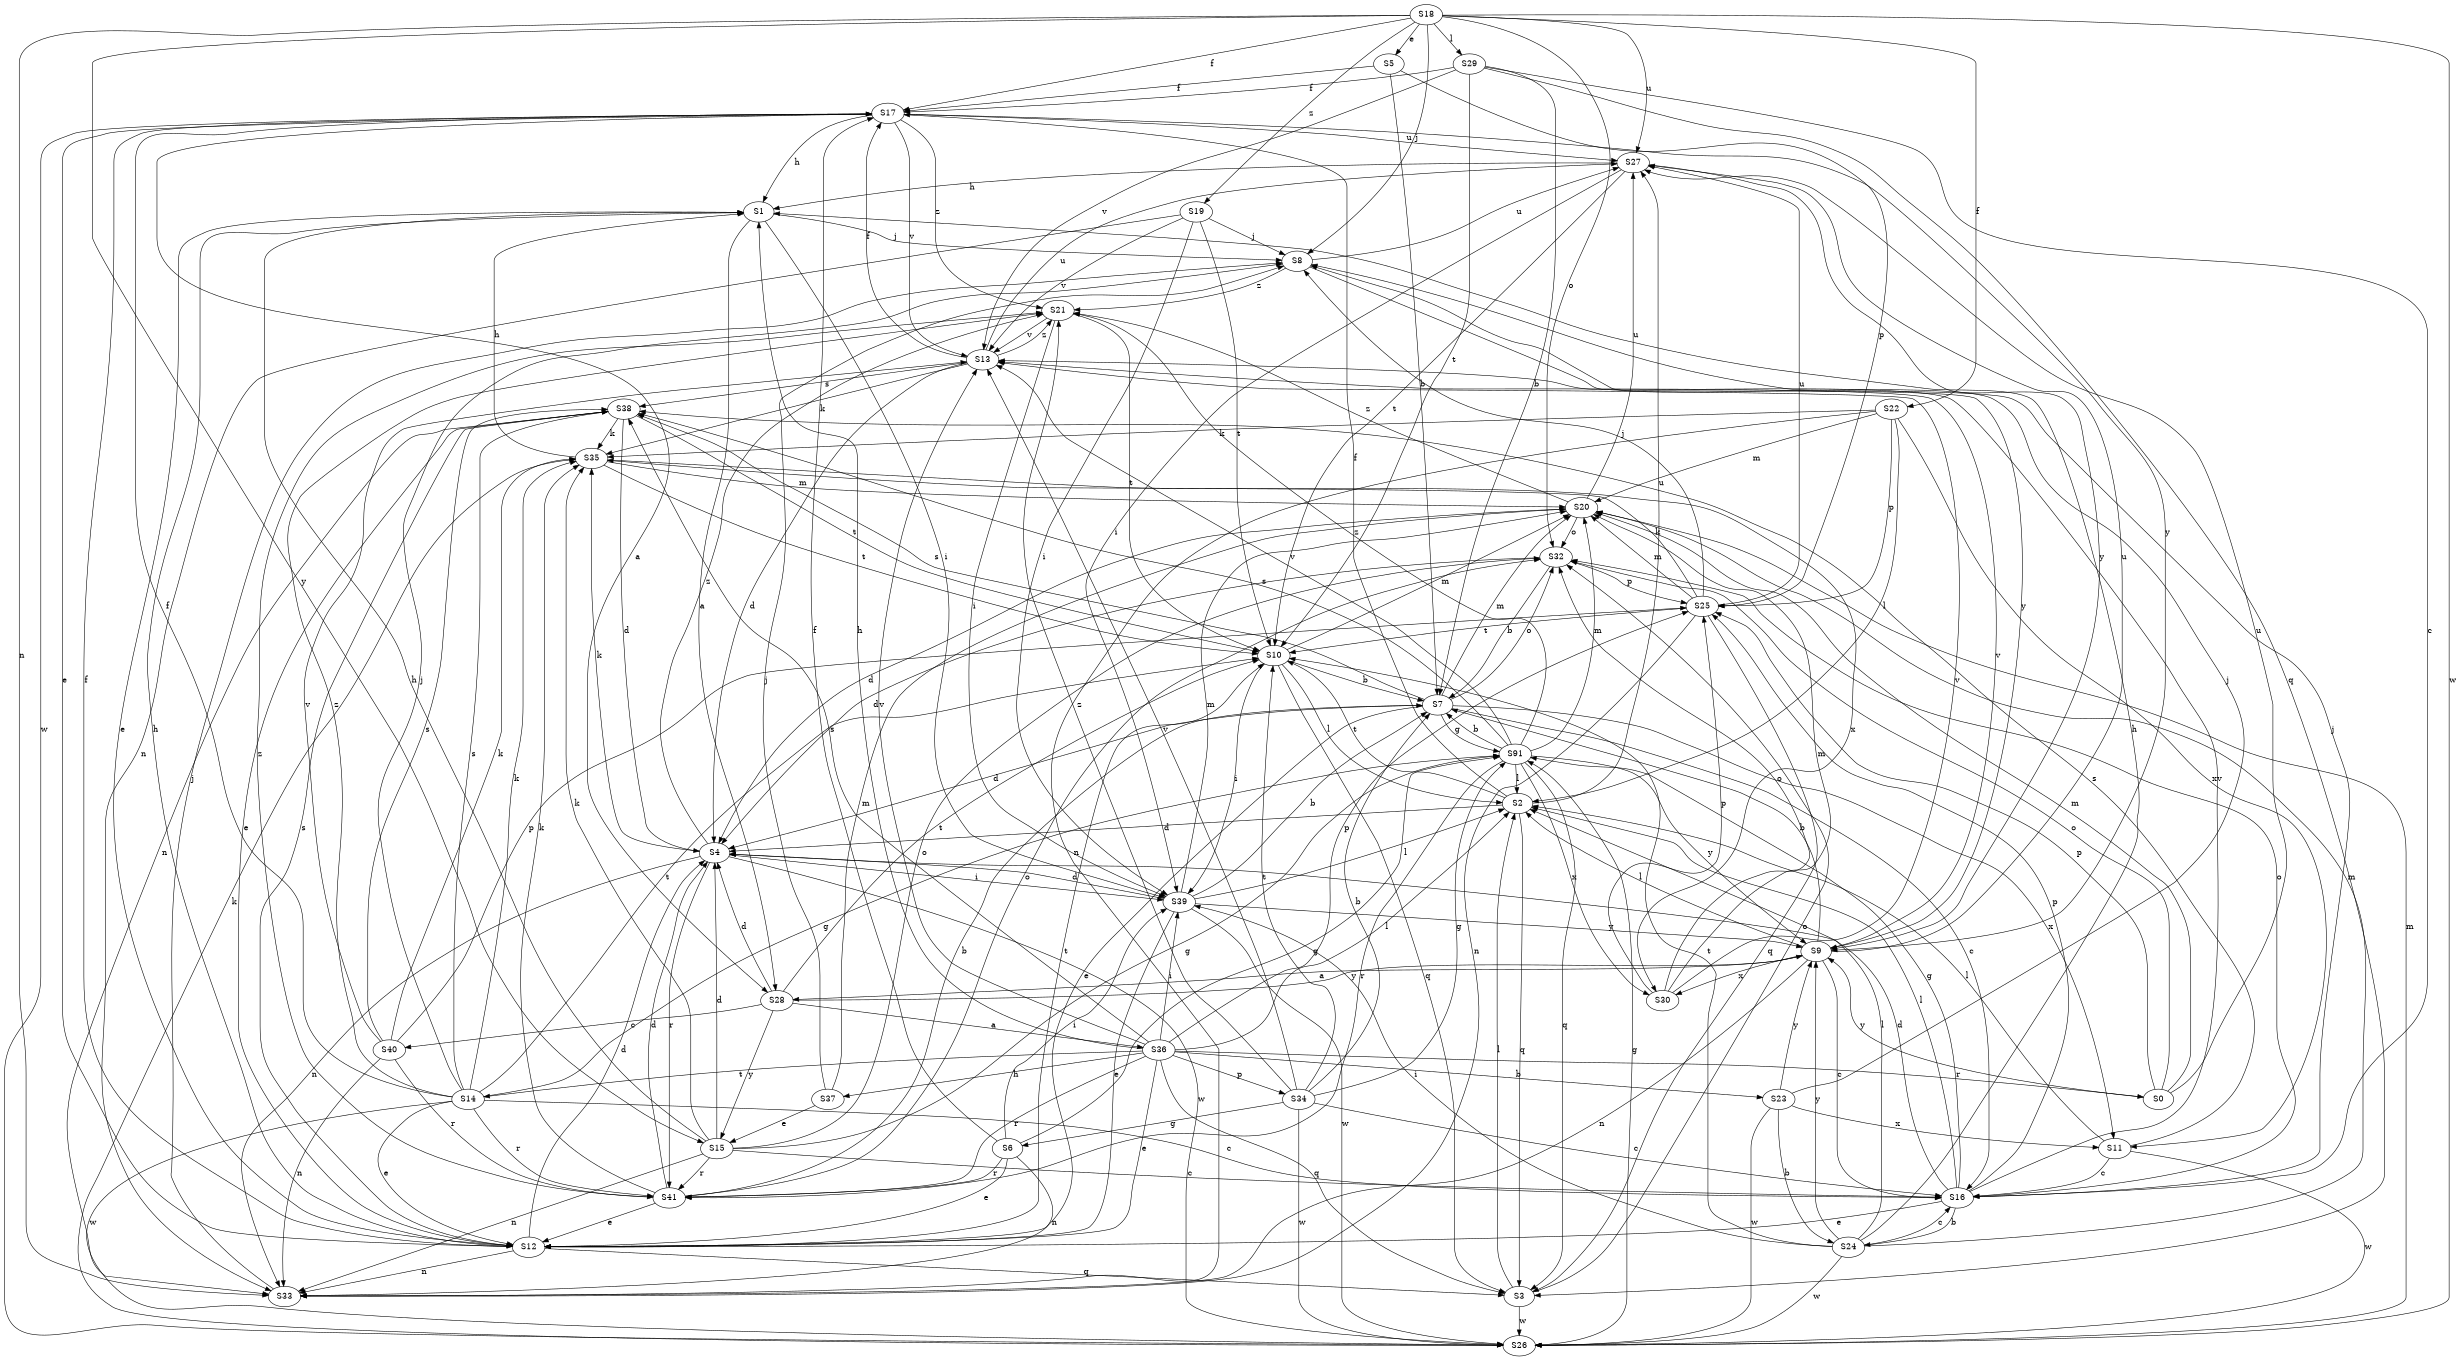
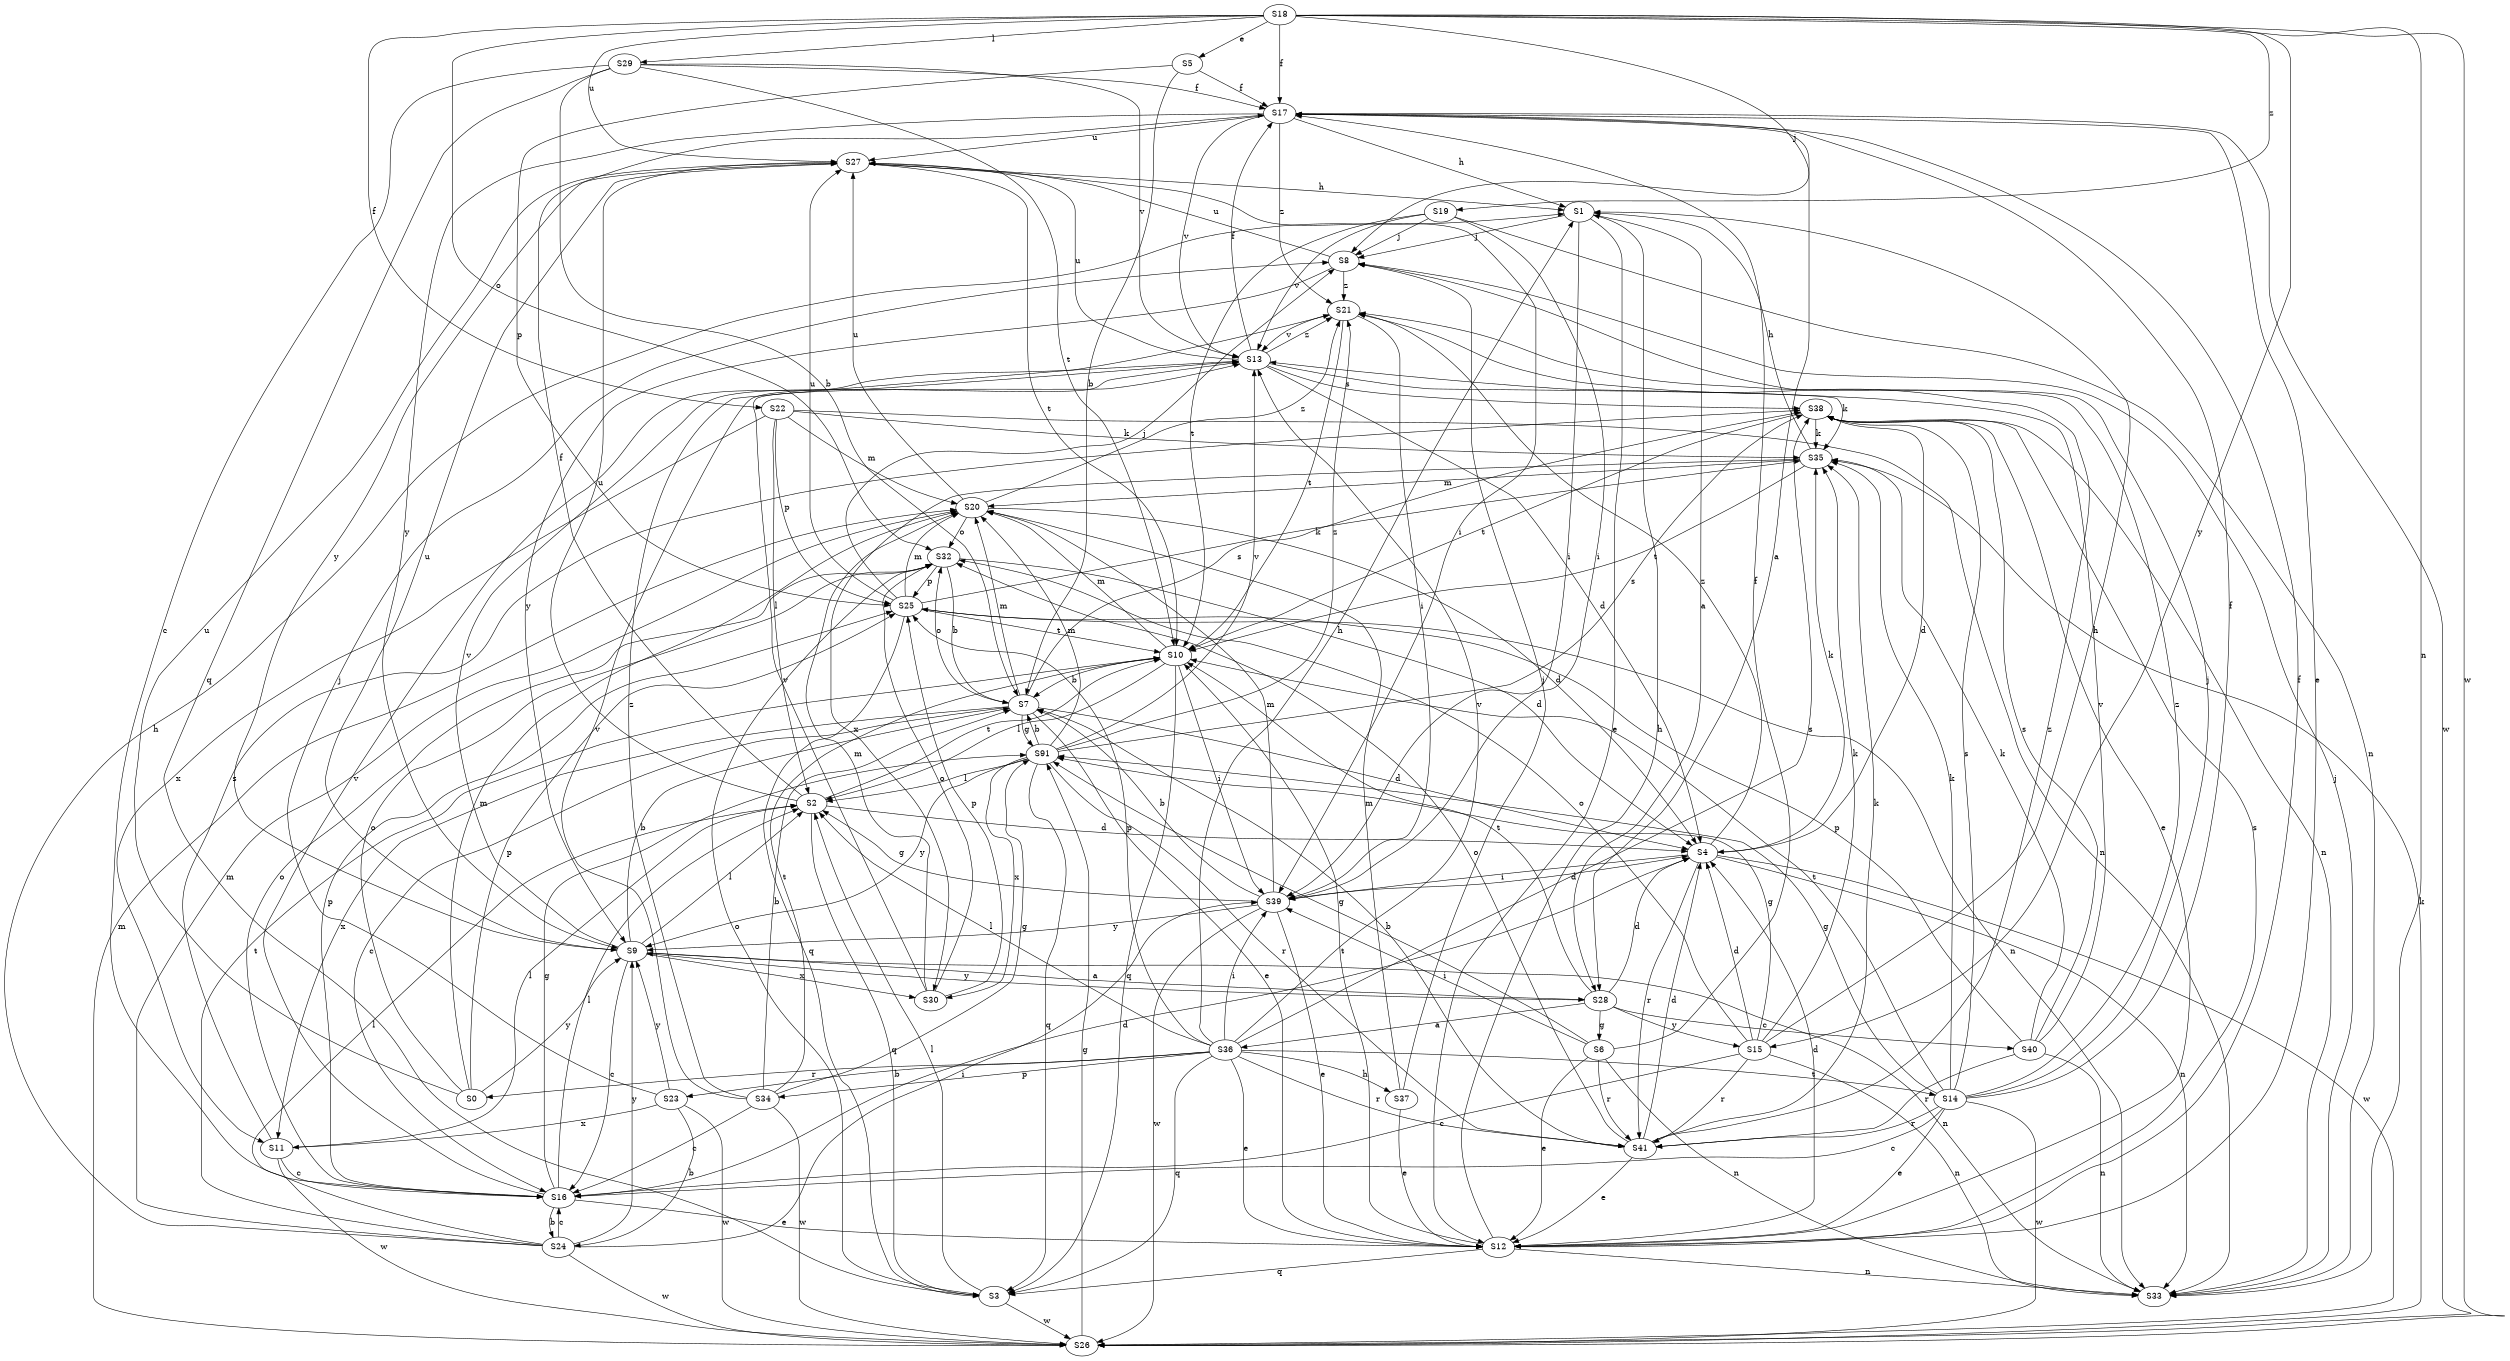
edge "S16" -> "S8": removed, label "j"
edge "S39" -> "S2": label "l" -> "g"
edge "S37" -> "S15": now "S37" -> "S12"
edge "S34" -> "S6": now "S28" -> "S6"
